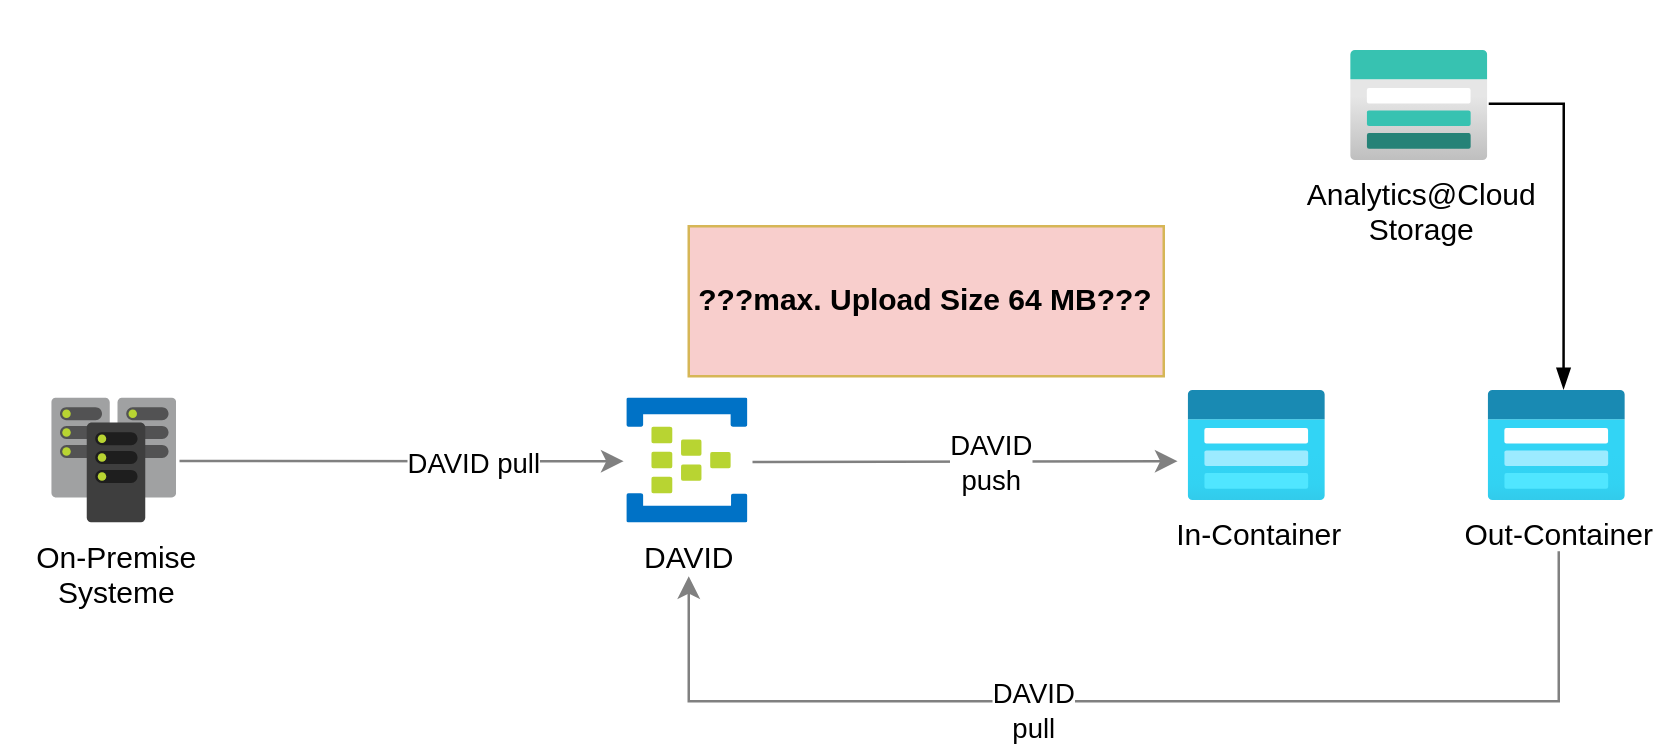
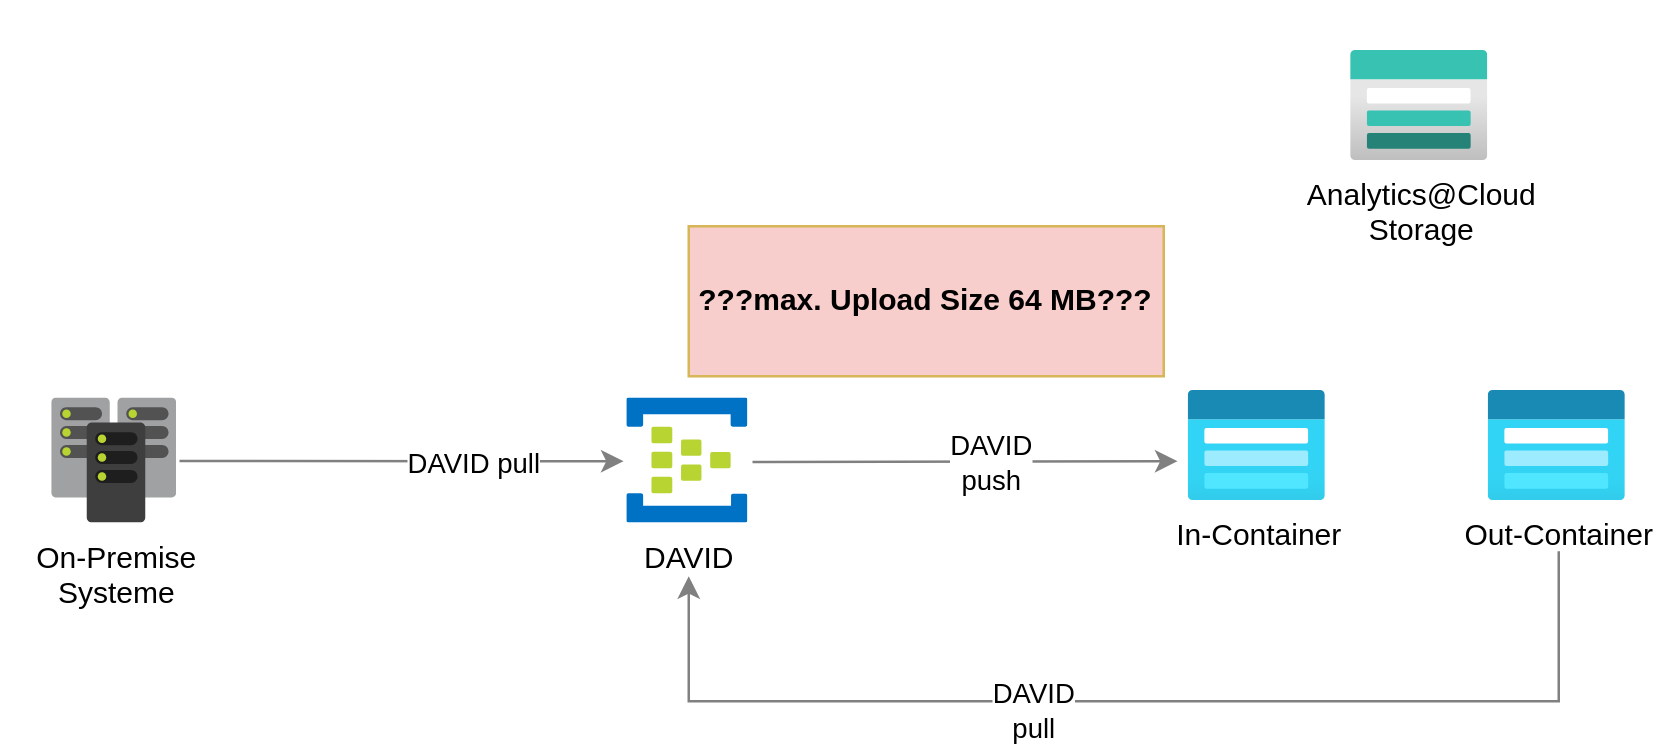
edge "Analytics@Cloud Storage" -> "Out-Container": removed
